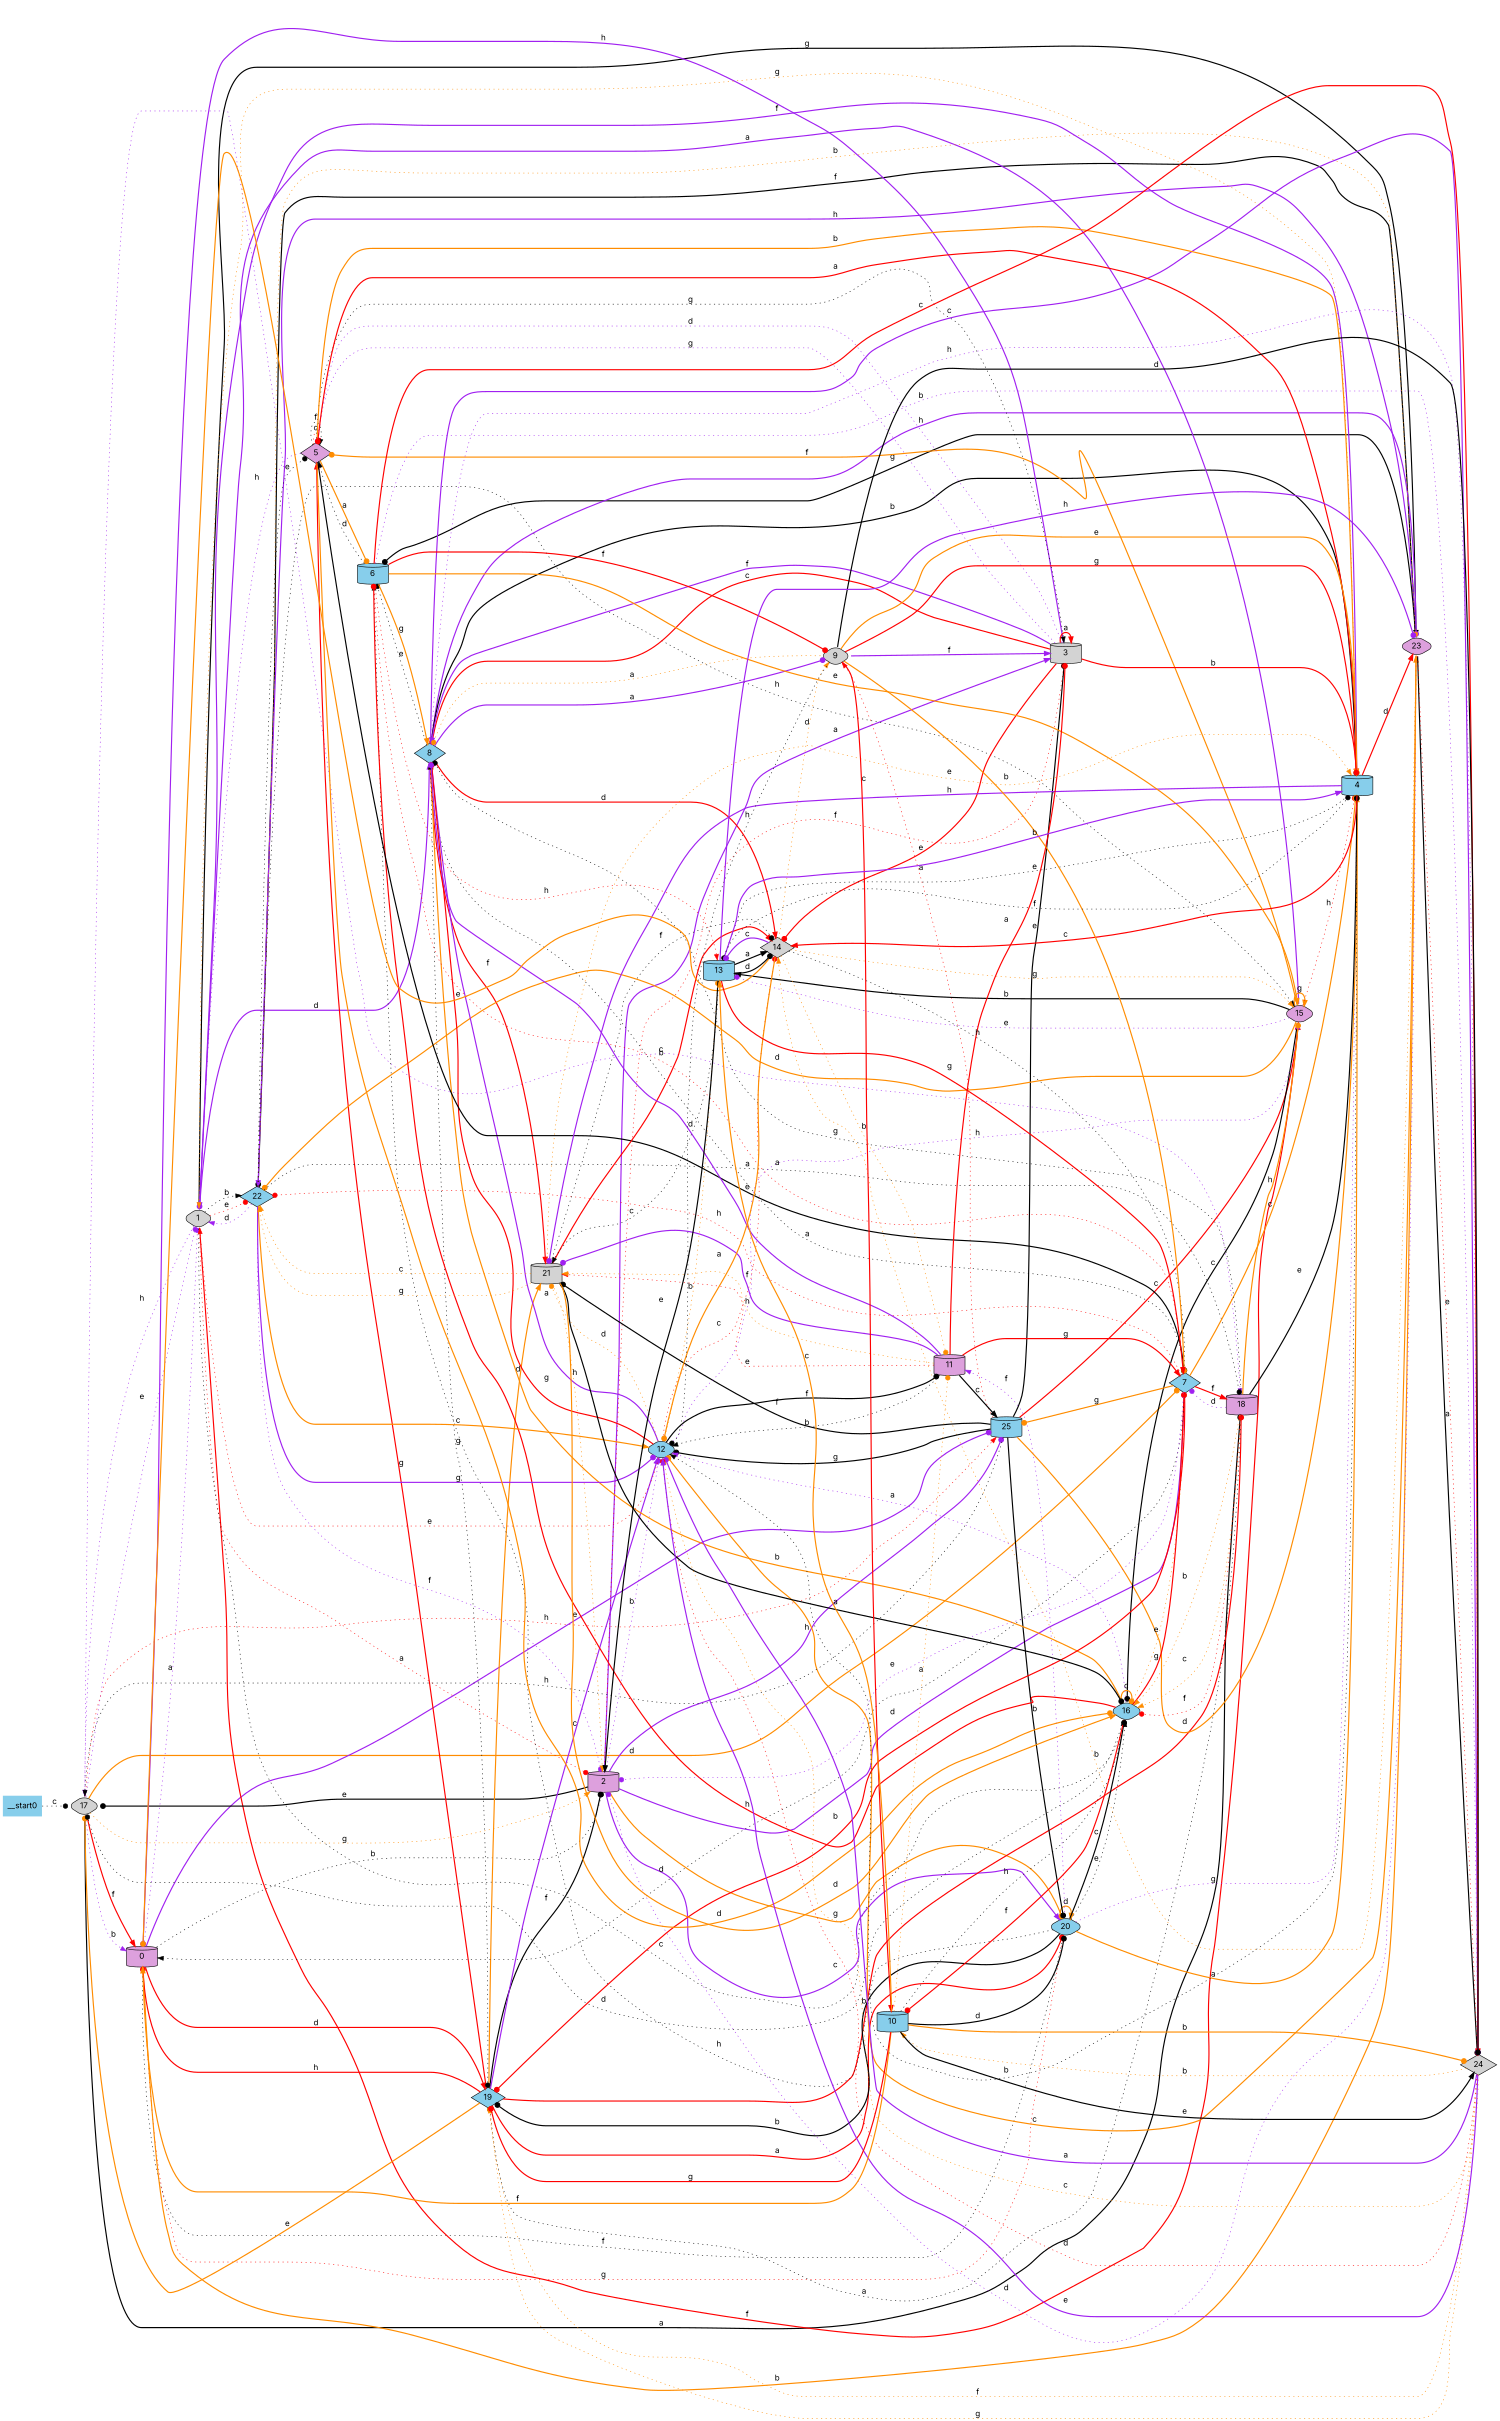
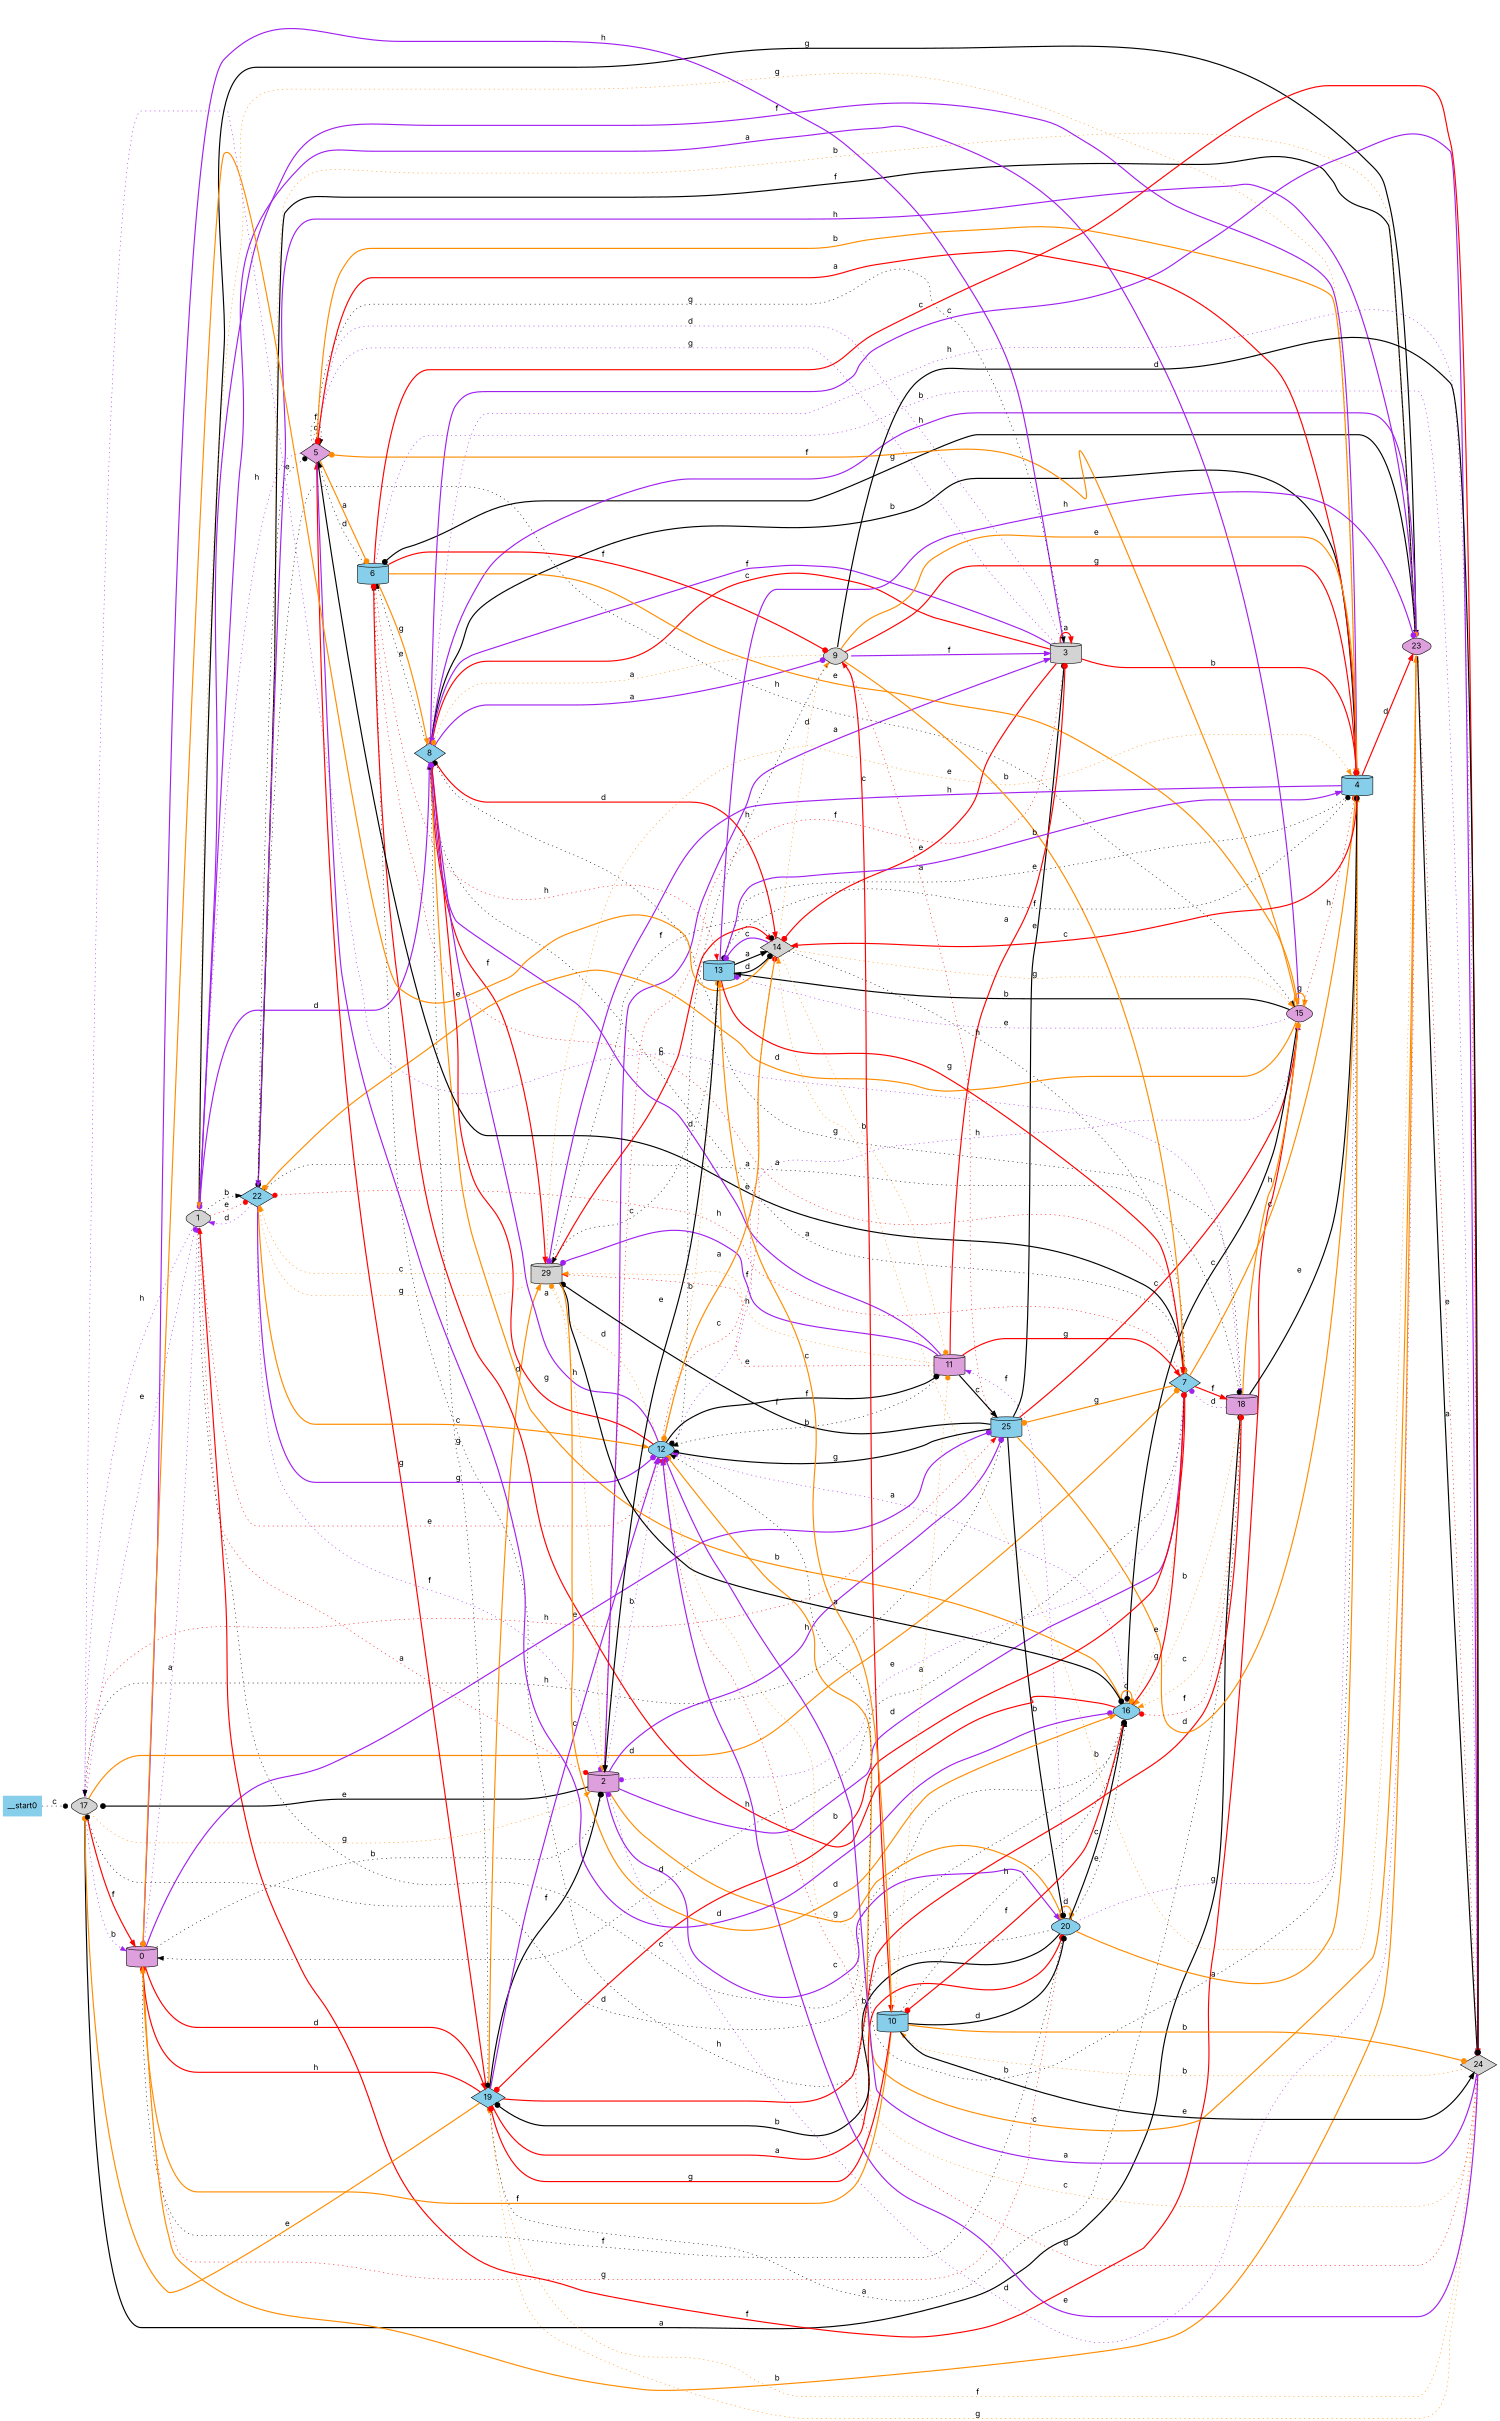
node "21": label "21" -> "29"
edge "5" -> "16": color darkorange -> purple
